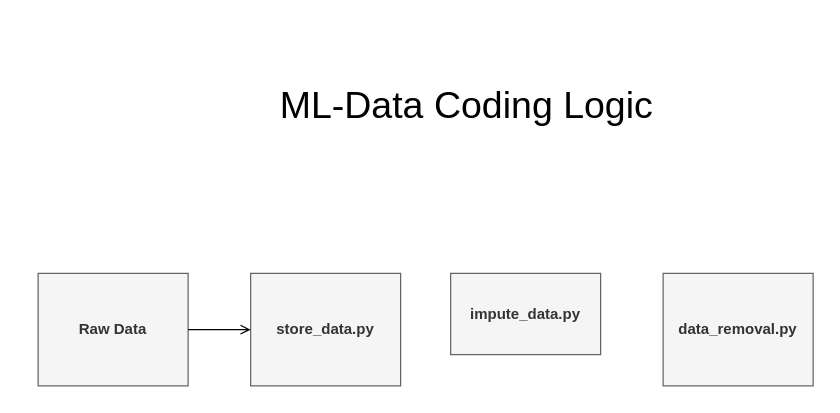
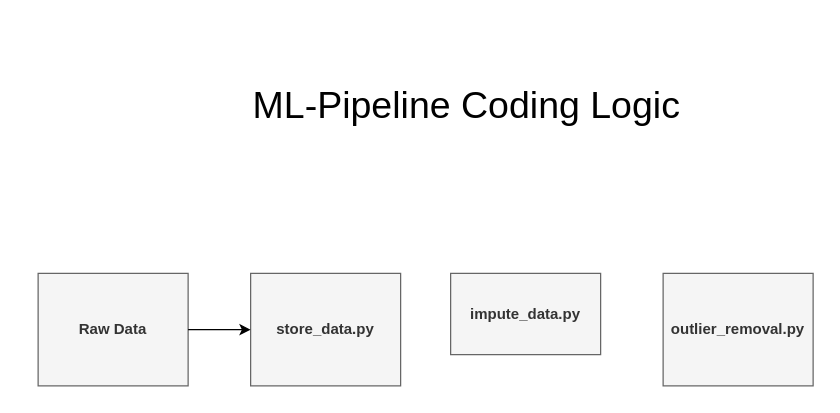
node "ML-Data Coding Logic": label "ML-Data Coding Logic" -> "ML-Pipeline Coding Logic"
edge "Raw Data" -> "store_data.py": arrowhead open -> classic
node "data_removal.py": label "data_removal.py" -> "outlier_removal.py"
